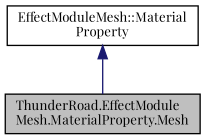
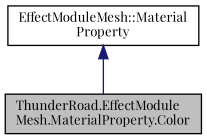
node "ThunderRoad.EffectModule Mesh.MaterialProperty.Mesh": label "ThunderRoad.EffectModule Mesh.MaterialProperty.Mesh" -> "ThunderRoad.EffectModule Mesh.MaterialProperty.Color"
